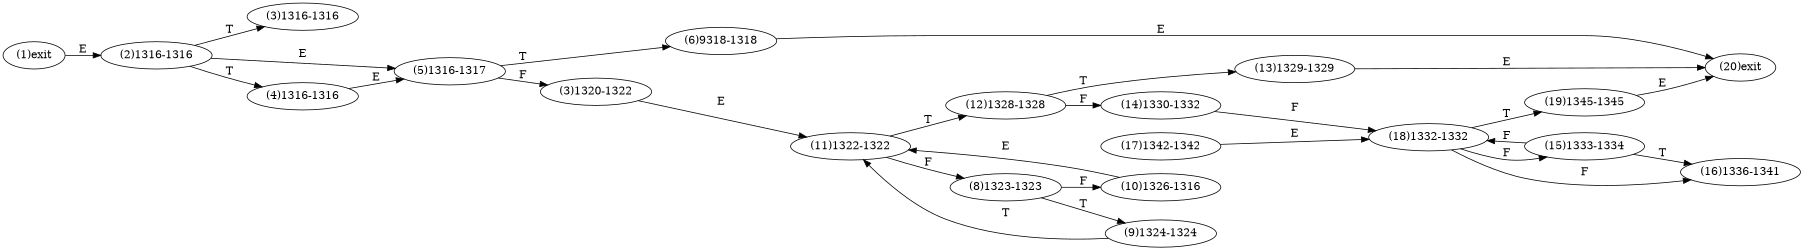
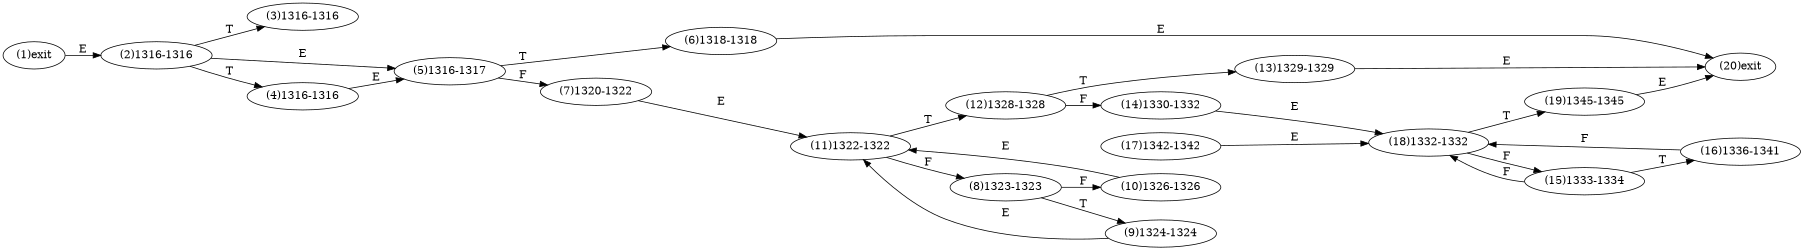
node "(6)9318-1318": label "(6)9318-1318" -> "(6)1318-1318"
node "(3)1320-1322": label "(3)1320-1322" -> "(7)1320-1322"
edge "(14)1330-1332" -> "(18)1332-1332": label "F" -> "E"
edge "(18)1332-1332" -> "(16)1336-1341": reversed
node "(10)1326-1316": label "(10)1326-1316" -> "(10)1326-1326"
edge "(9)1324-1324" -> "(11)1322-1322": label "T" -> "E"
